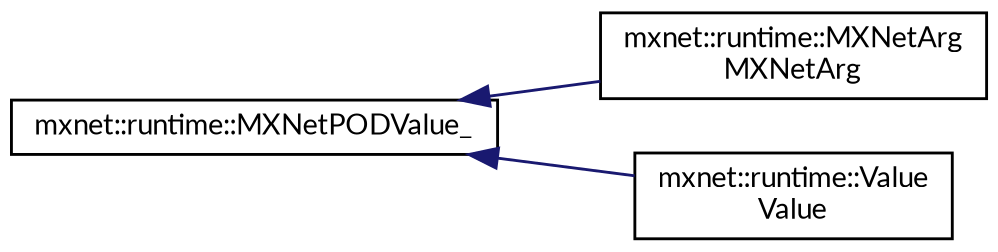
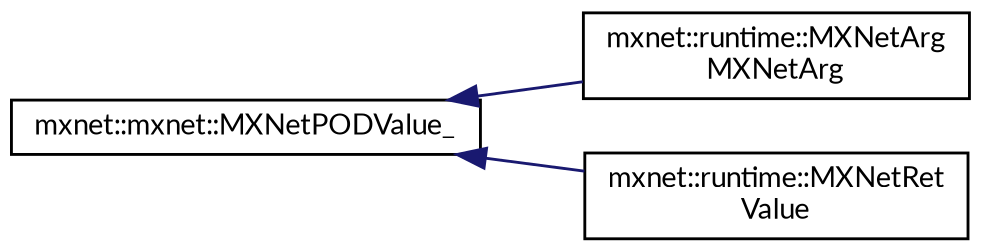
node "mxnet::runtime::MXNetPODValue_": label "mxnet::runtime::MXNetPODValue_" -> "mxnet::mxnet::MXNetPODValue_"
node "mxnet::runtime::Value Value": label "mxnet::runtime::Value Value" -> "mxnet::runtime::MXNetRet Value"
